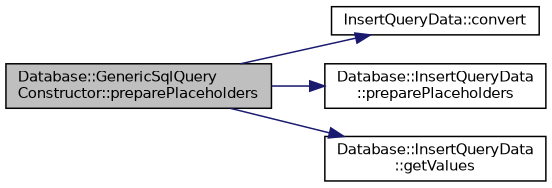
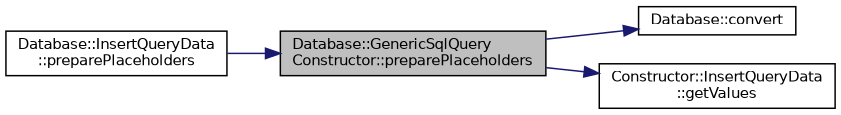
node "InsertQueryData::convert": label "InsertQueryData::convert" -> "Database::convert"
edge "Database::GenericSqlQuery Constructor::preparePlaceholders" -> "Database::InsertQueryData ::preparePlaceholders": reversed
node "Database::InsertQueryData ::getValues": label "Database::InsertQueryData ::getValues" -> "Constructor::InsertQueryData ::getValues"
